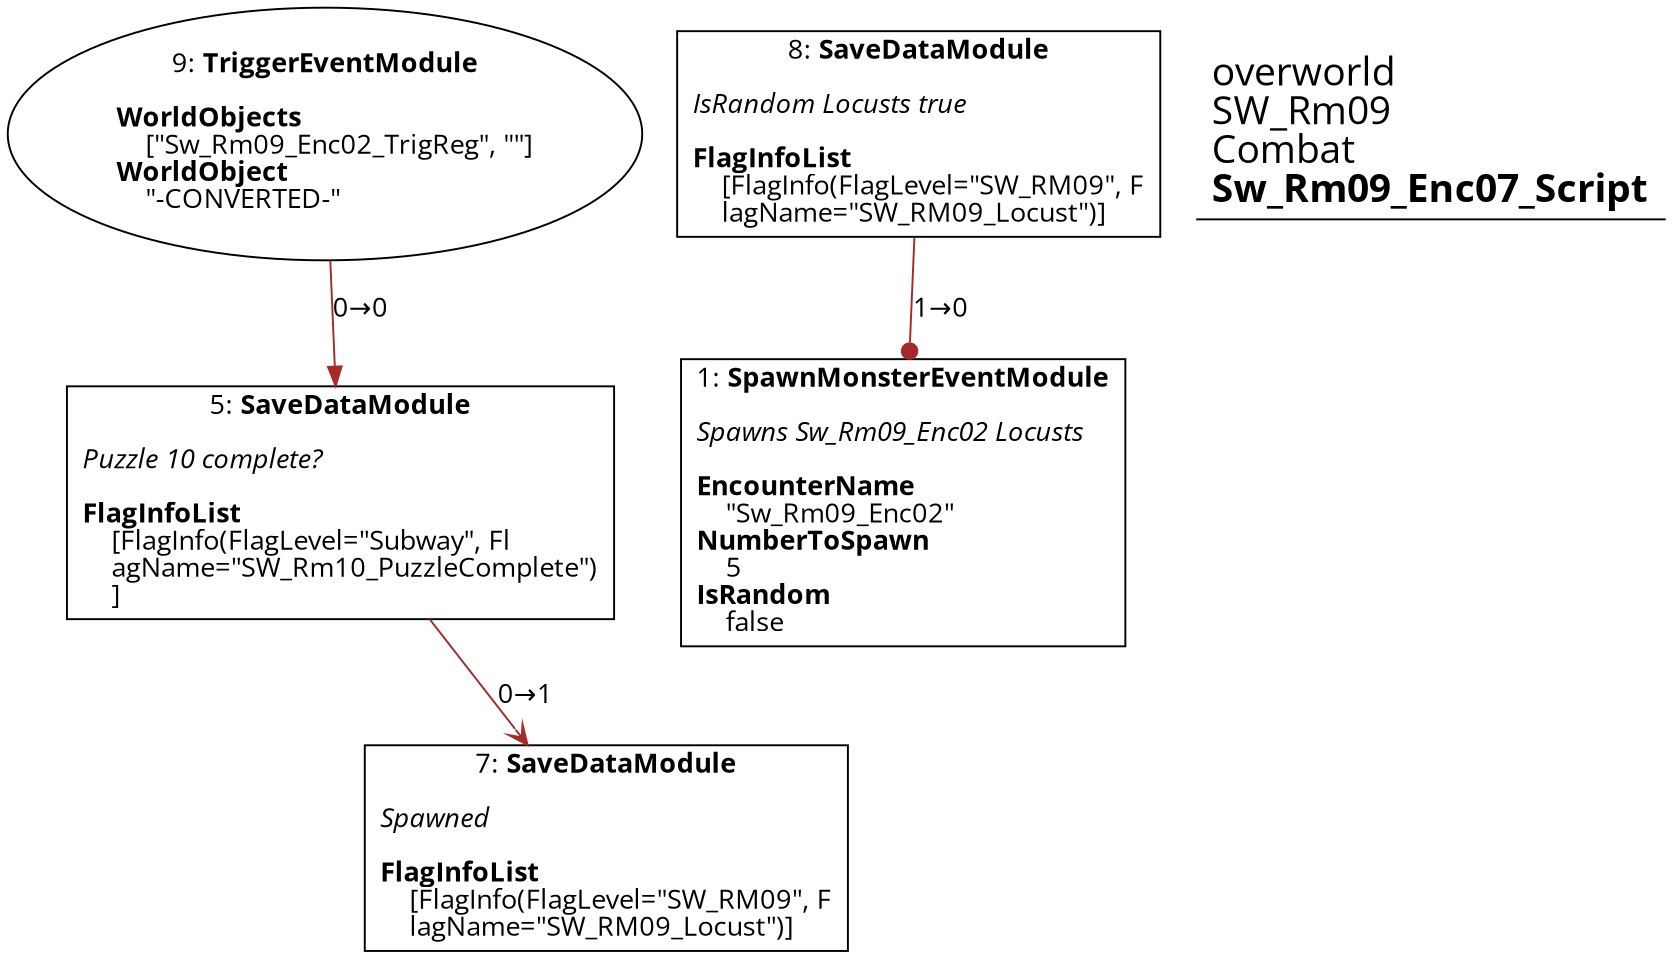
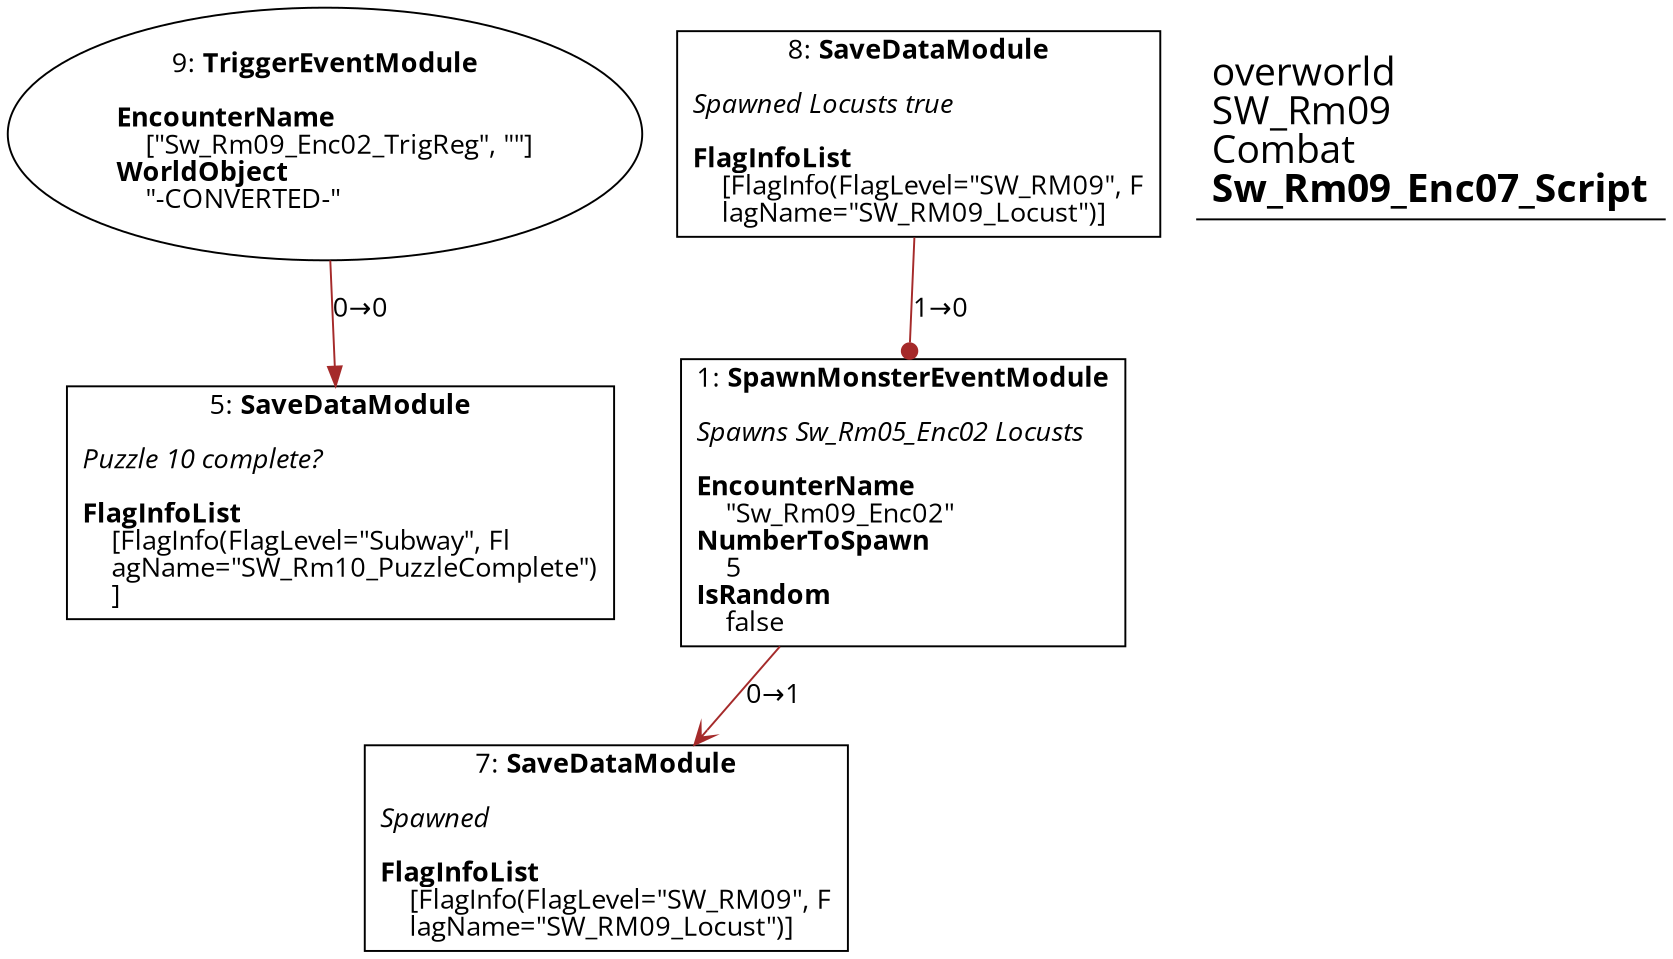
node "8:": text "IsRandom Locusts true" -> "Spawned Locusts true"
node "9:": text "WorldObjects" -> "EncounterName"
node "1:": text "Spawns Sw_Rm09_Enc02 Locusts" -> "Spawns Sw_Rm05_Enc02 Locusts"
edge "5:" -> "7:": now "1:" -> "7:"
